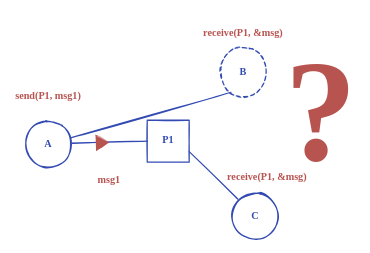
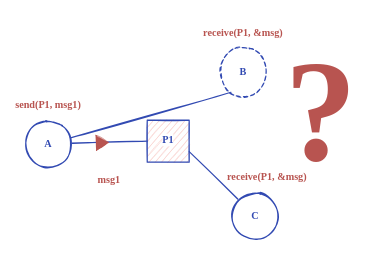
node "send(P1, msg1)": moved (48, 96) -> (48, 105)
node "P1": fillcolor #ffffff -> #f8cecc
